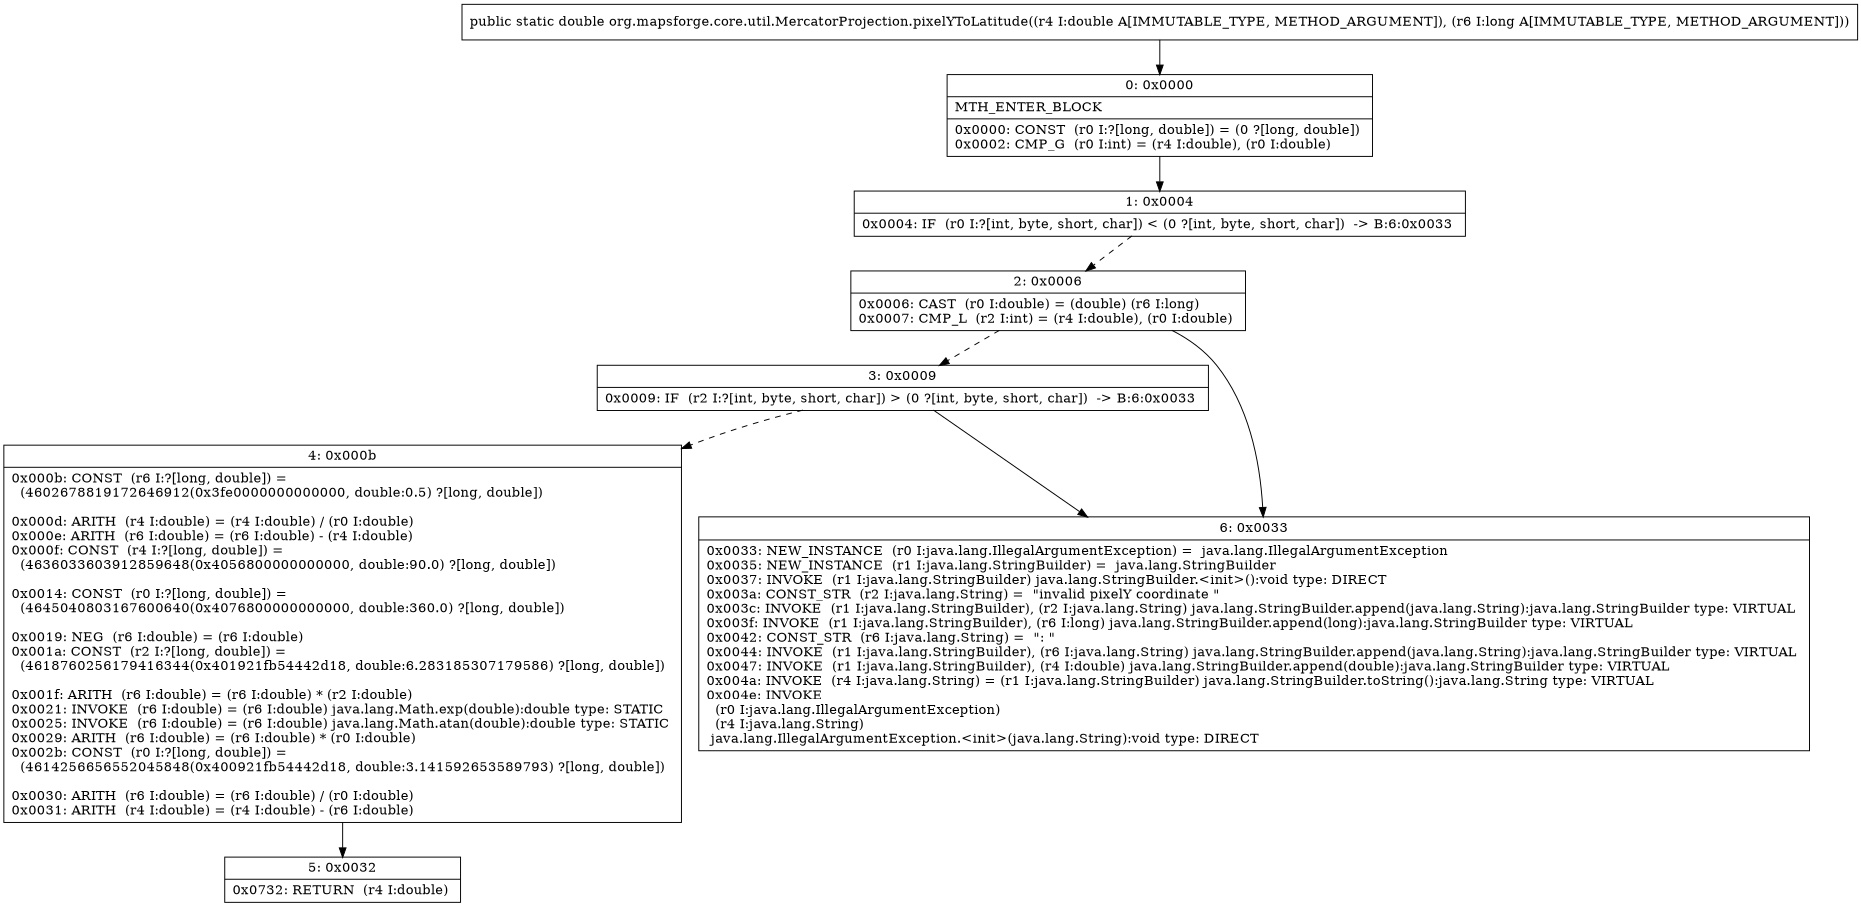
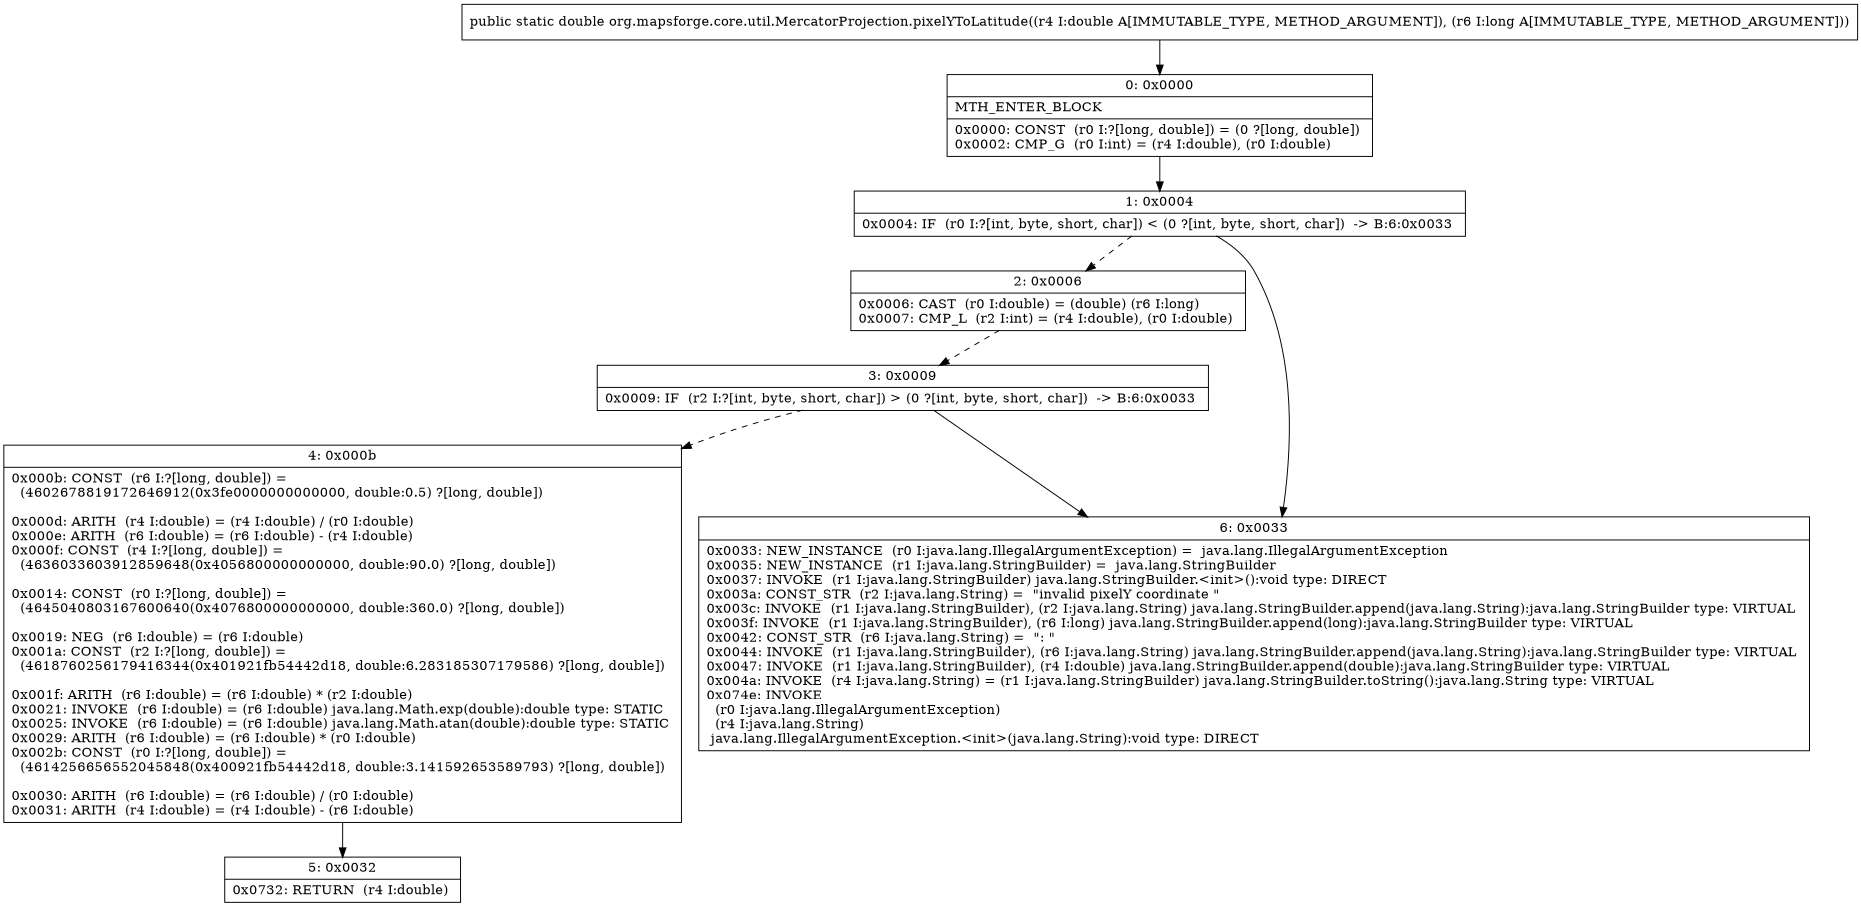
edge "2: 0x0006" -> "6: 0x0033": now "1: 0x0004" -> "6: 0x0033"
node "6: 0x0033": text "0x004e: INVOKE" -> "0x074e: INVOKE"
